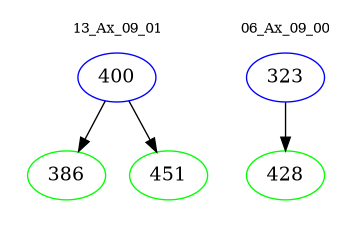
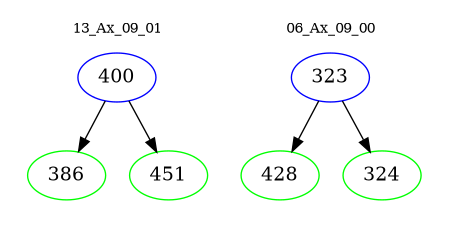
node "324": added
